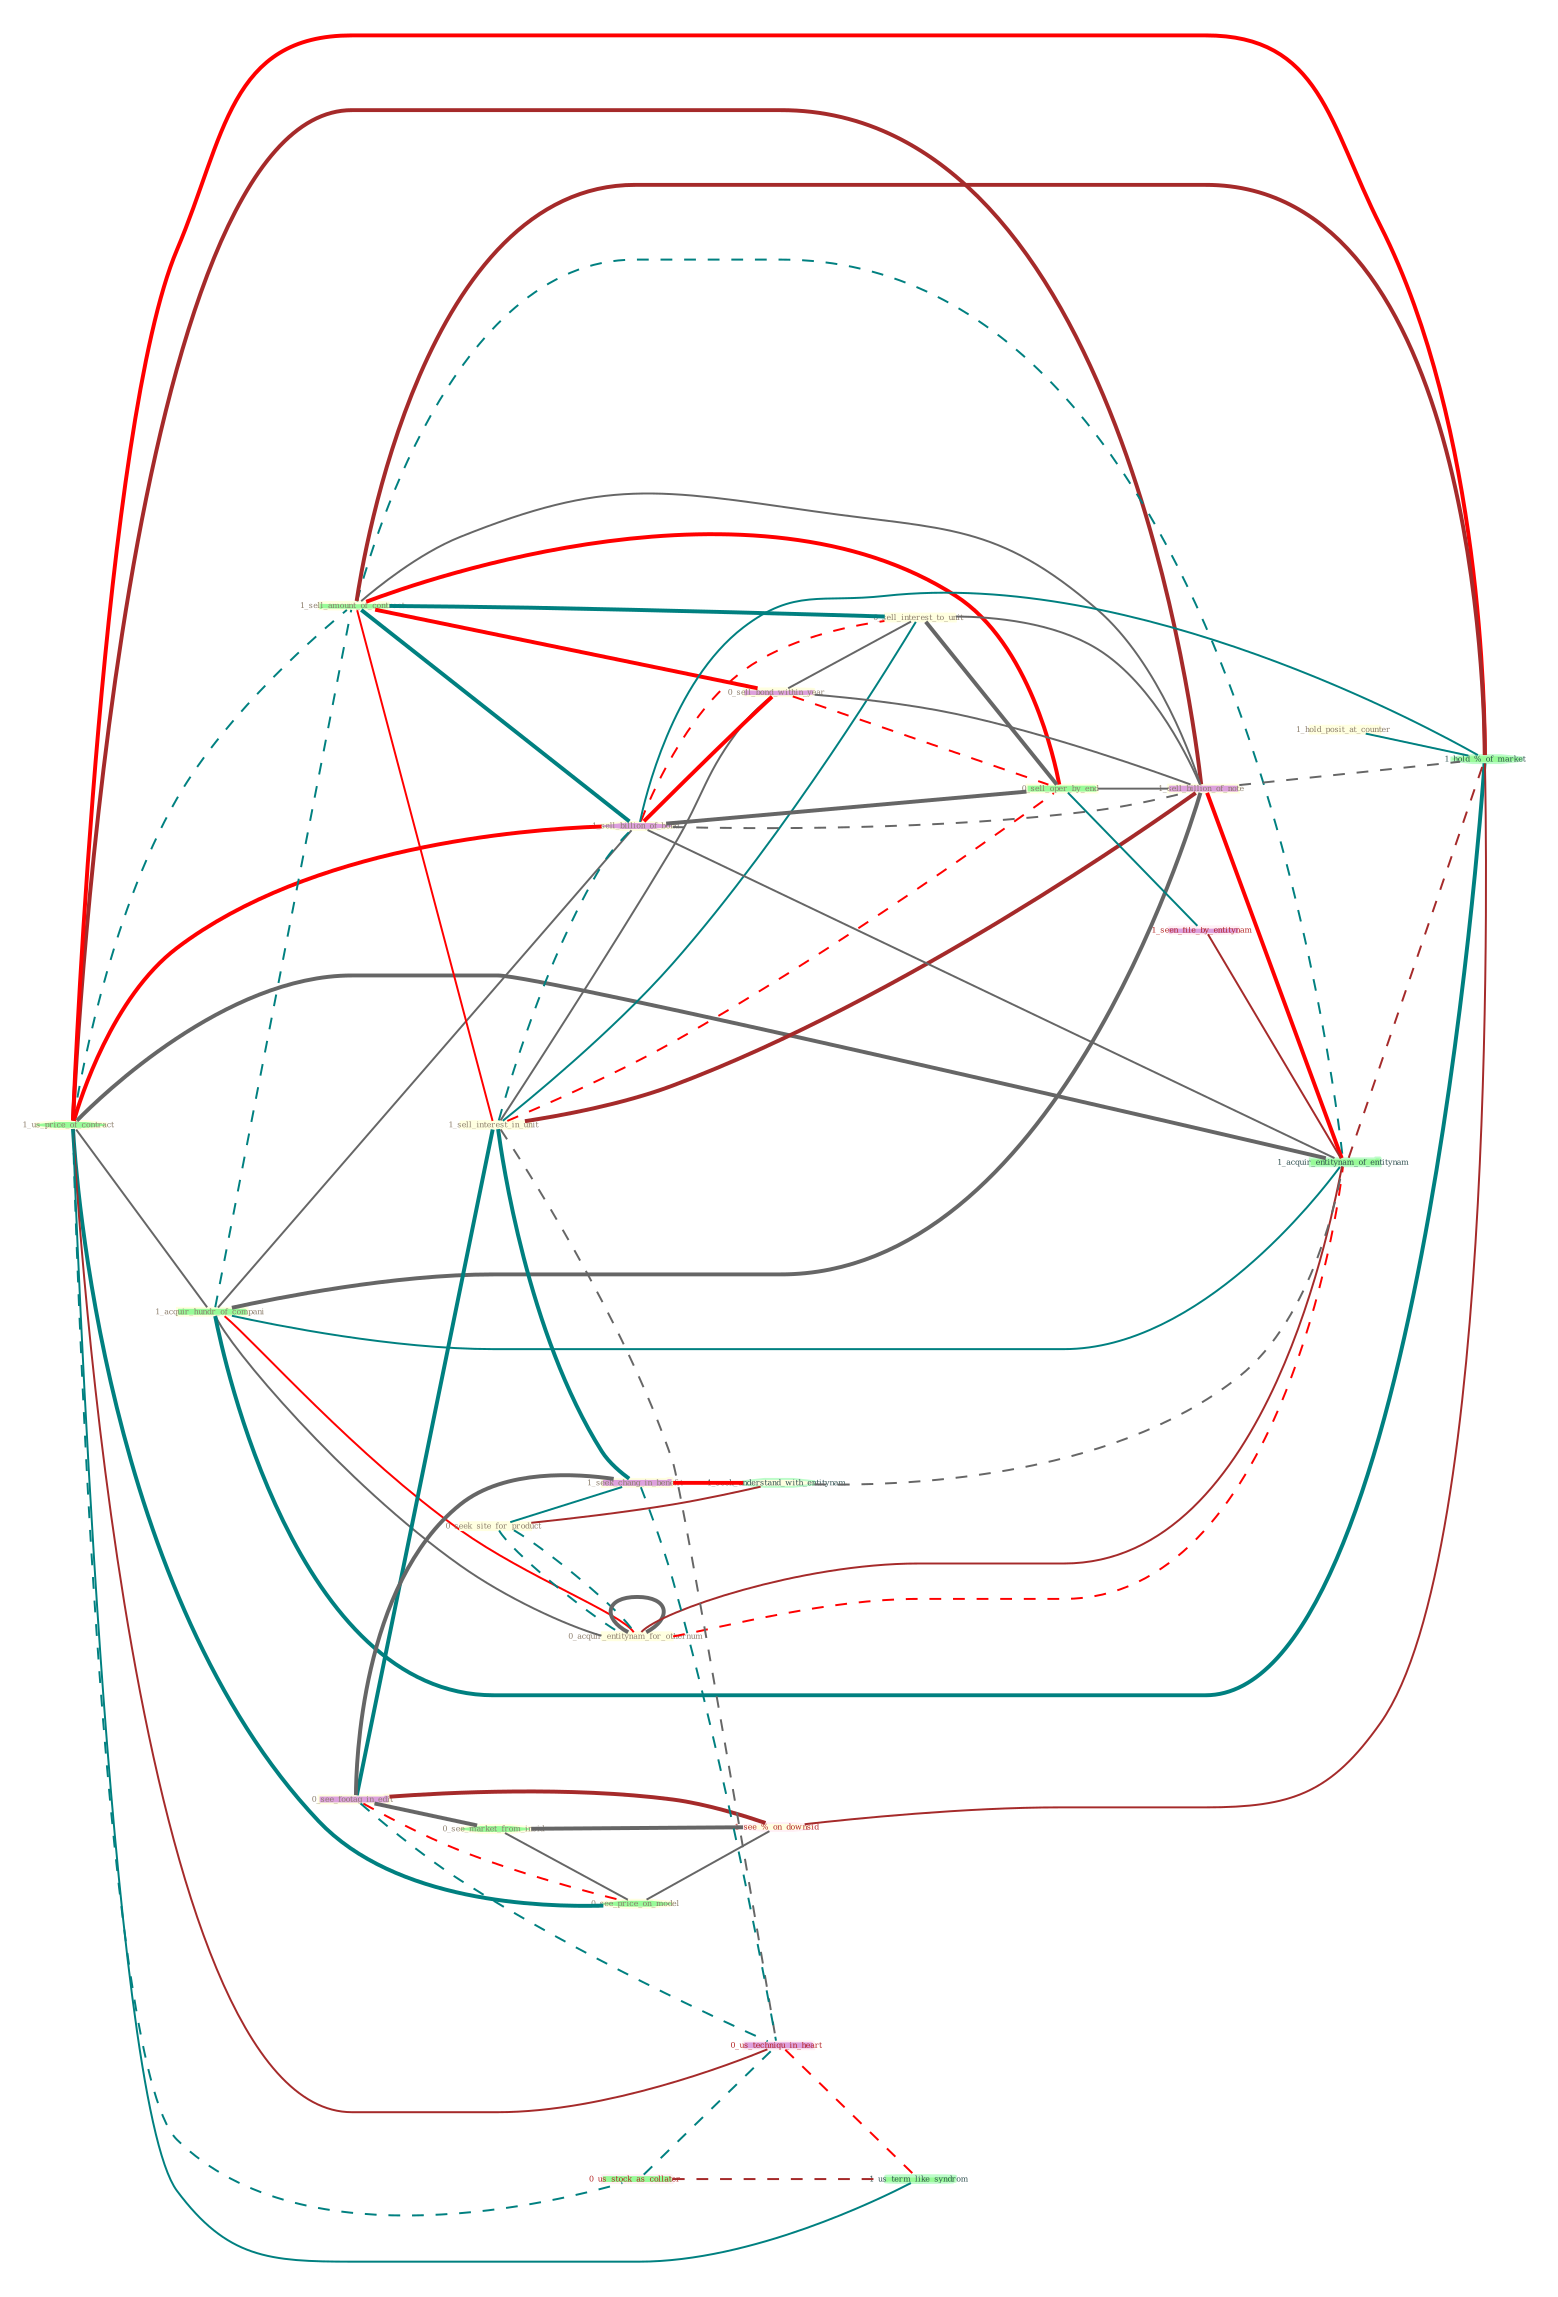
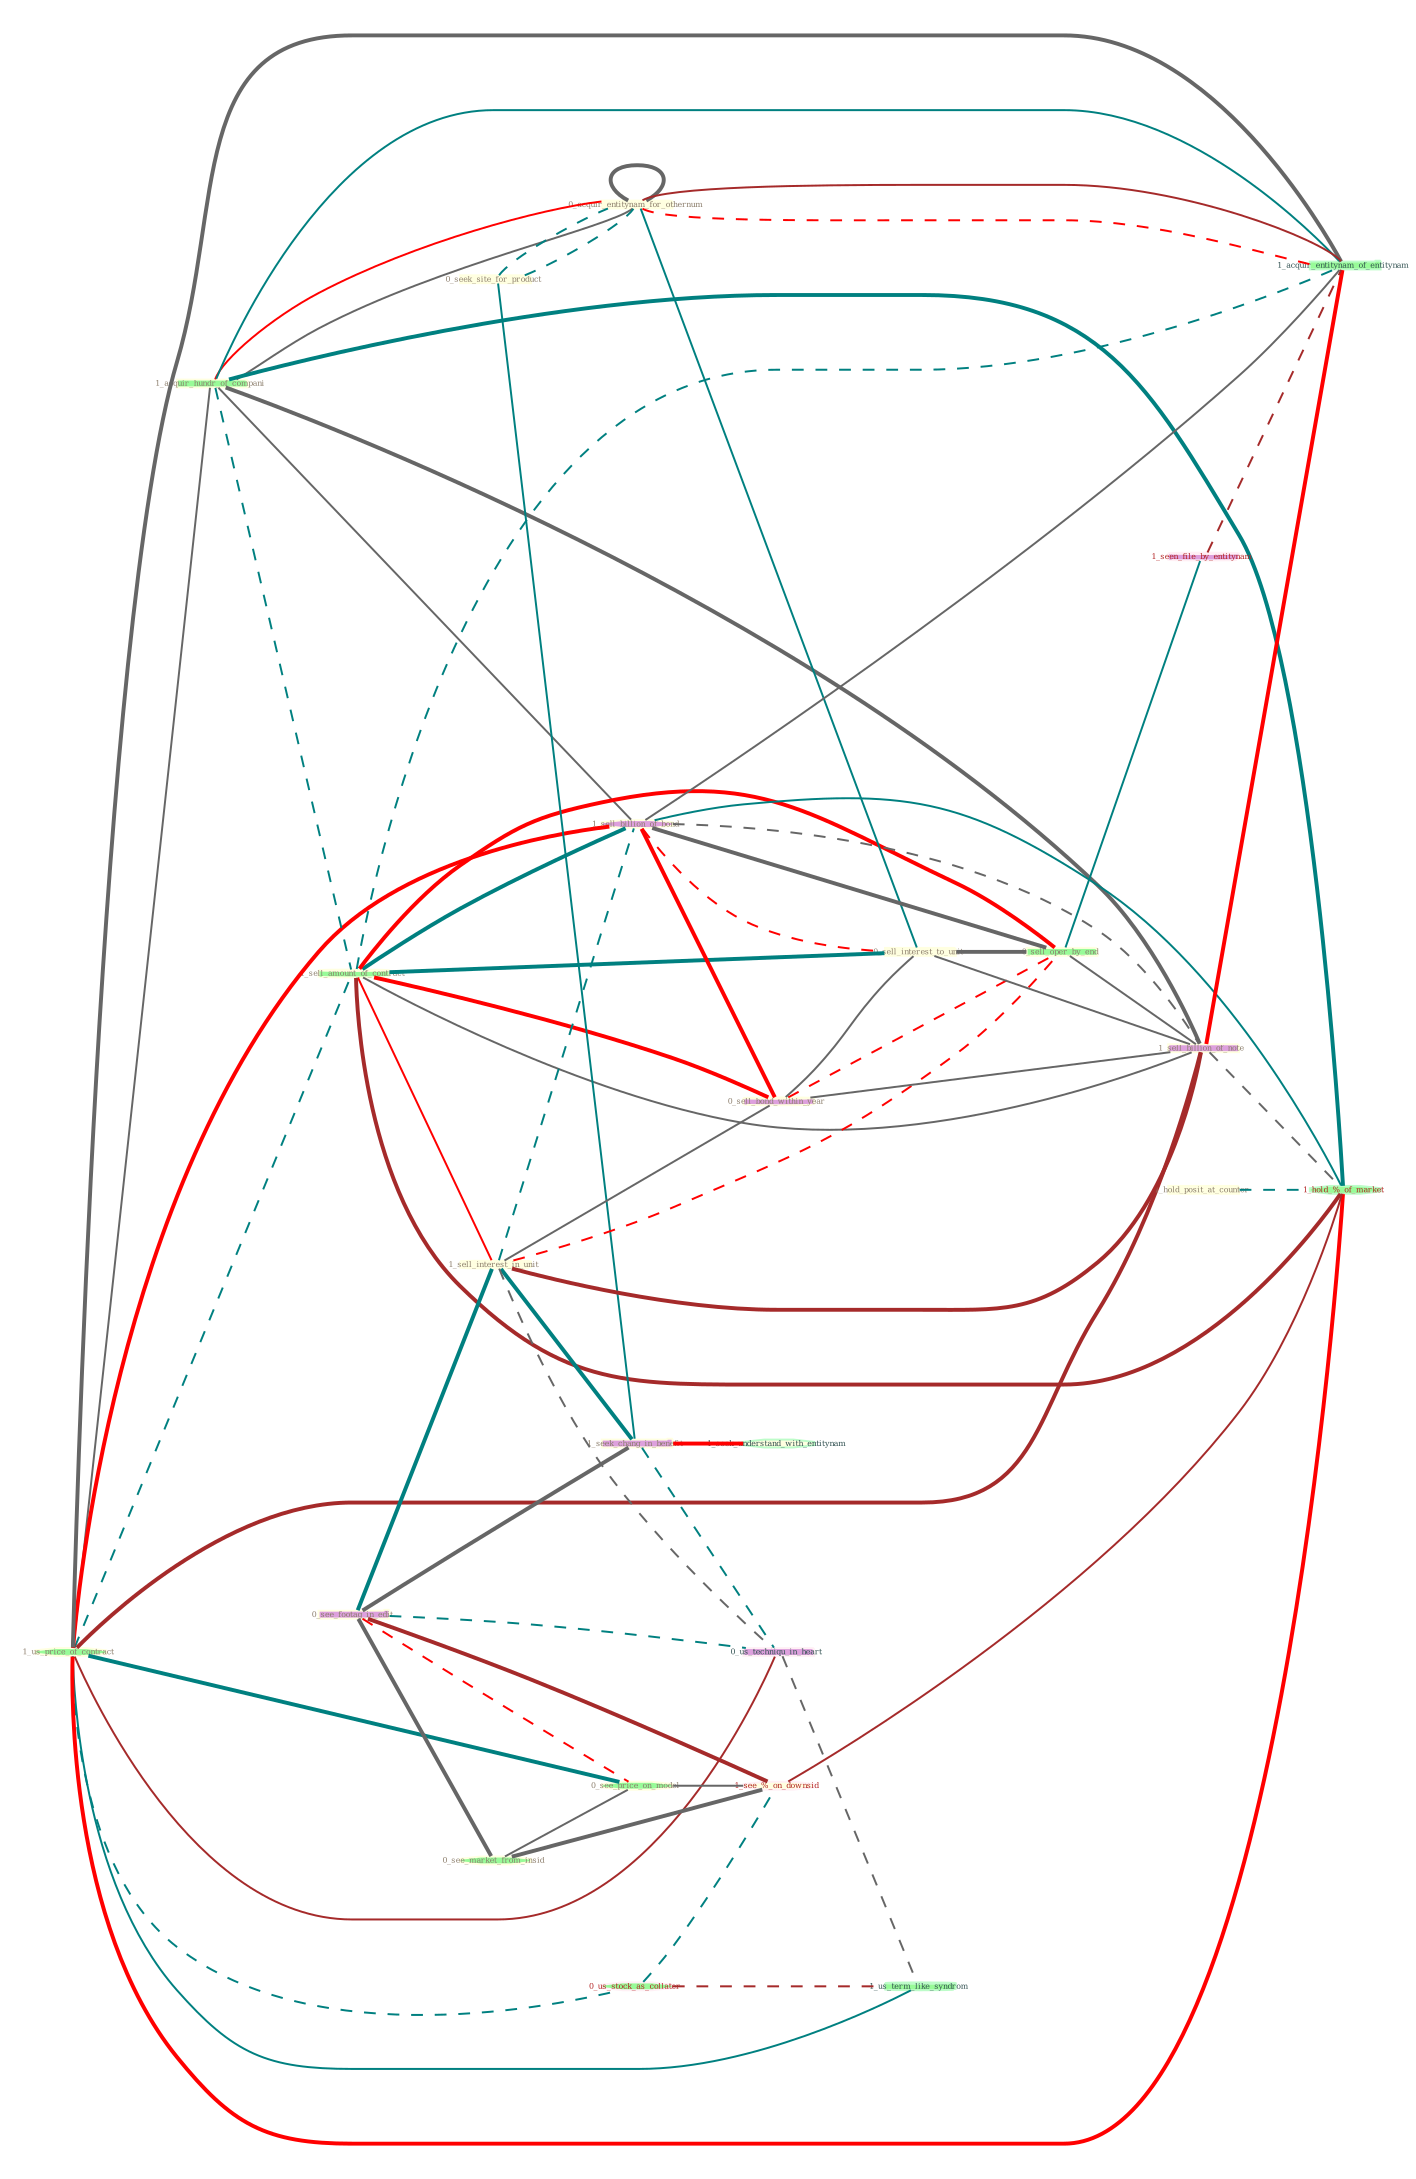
edge "1_hold_posit_at_counter" -- "1_hold_%_of_market": style solid -> dashed
node "1_hold_%_of_market": fontcolor #2f4f4f -> #b22222
edge "0_sell_interest_to_unit" -- "1_sell_interest_in_unit": now "0_sell_interest_to_unit" -- "0_acquir_entitynam_for_othernum"
edge "1_hold_%_of_market" -- "1_acquir_entitynam_of_entitynam": removed
edge "1_seen_file_by_entitynam" -- "1_acquir_entitynam_of_entitynam": style solid -> dashed
edge "1_acquir_entitynam_of_entitynam" -- "1_seek_understand_with_entitynam": removed
edge "1_seek_understand_with_entitynam" -- "0_seek_site_for_product": removed
node "0_us_techniqu_in_heart": fontcolor #b22222 -> #2f4f4f
edge "0_us_techniqu_in_heart" -- "0_us_stock_as_collater": now "1_see_%_on_downsid" -- "0_us_stock_as_collater"
edge "0_us_techniqu_in_heart" -- "1_us_term_like_syndrom": color red -> gray40
node "0_us_stock_as_collater": shape note -> octagon
